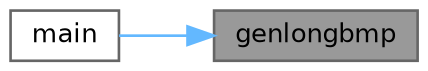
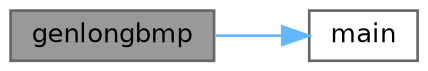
edge "main" -> "genlongbmp": reversed
